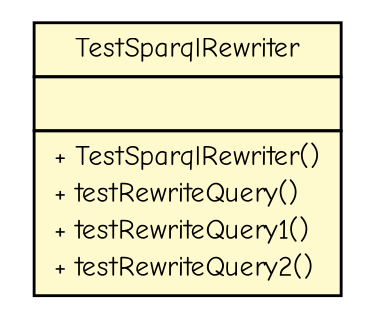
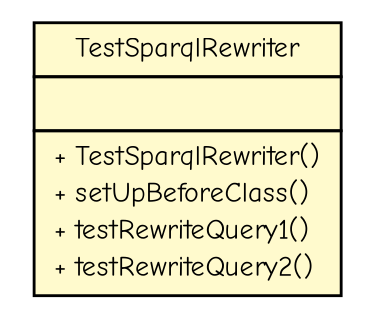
node "TestSparqlRewriter": text "+ testRewriteQuery()" -> "+ setUpBeforeClass()"
